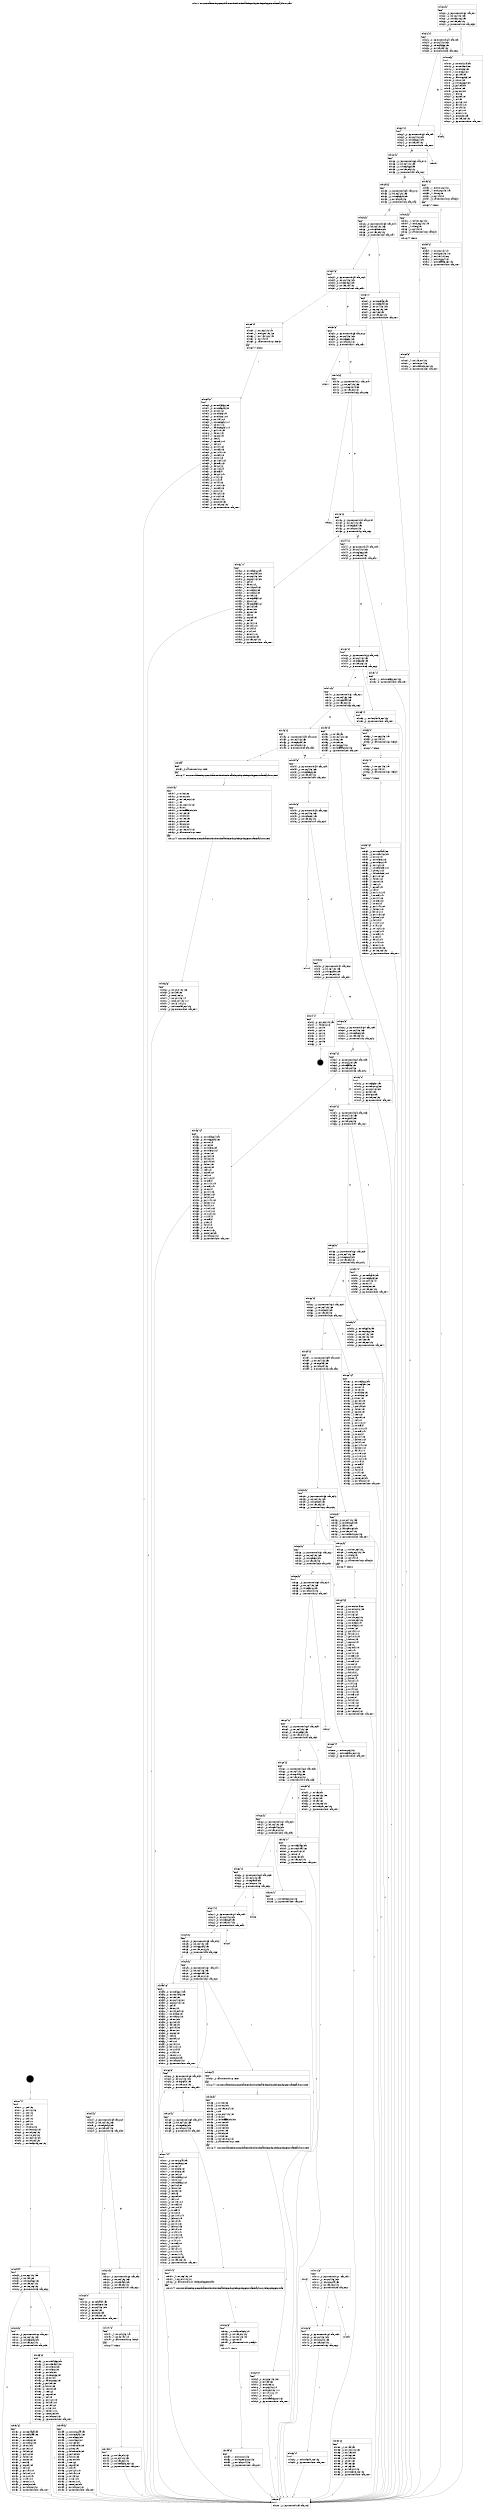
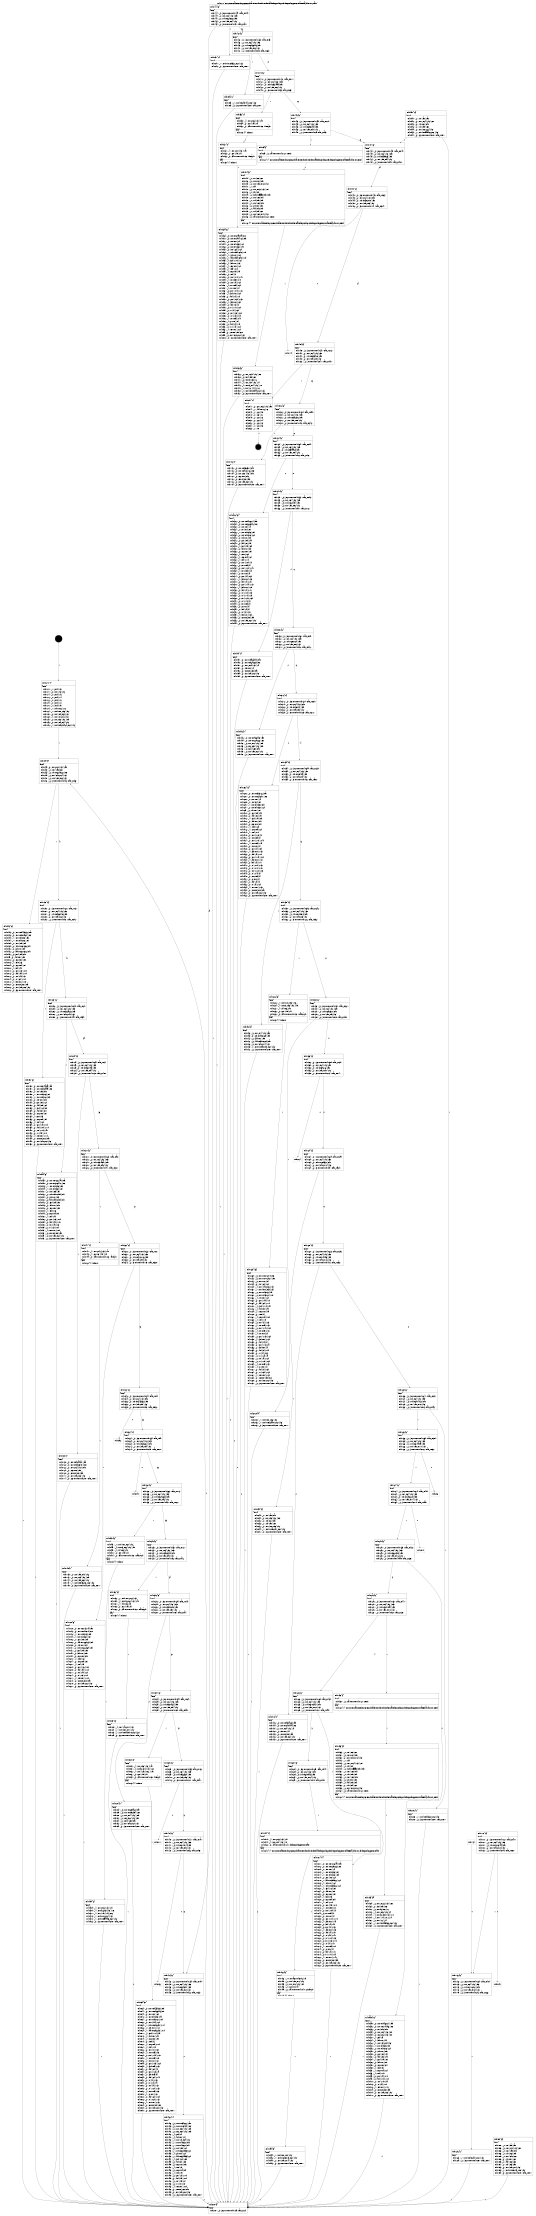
edge "0x401428 [28]" -> "0x401444 [28]": reversed
node "0x4012d8 [28]": added
edge "0x401310 [28]" -> "0x40132c [28]": added, label "37"
